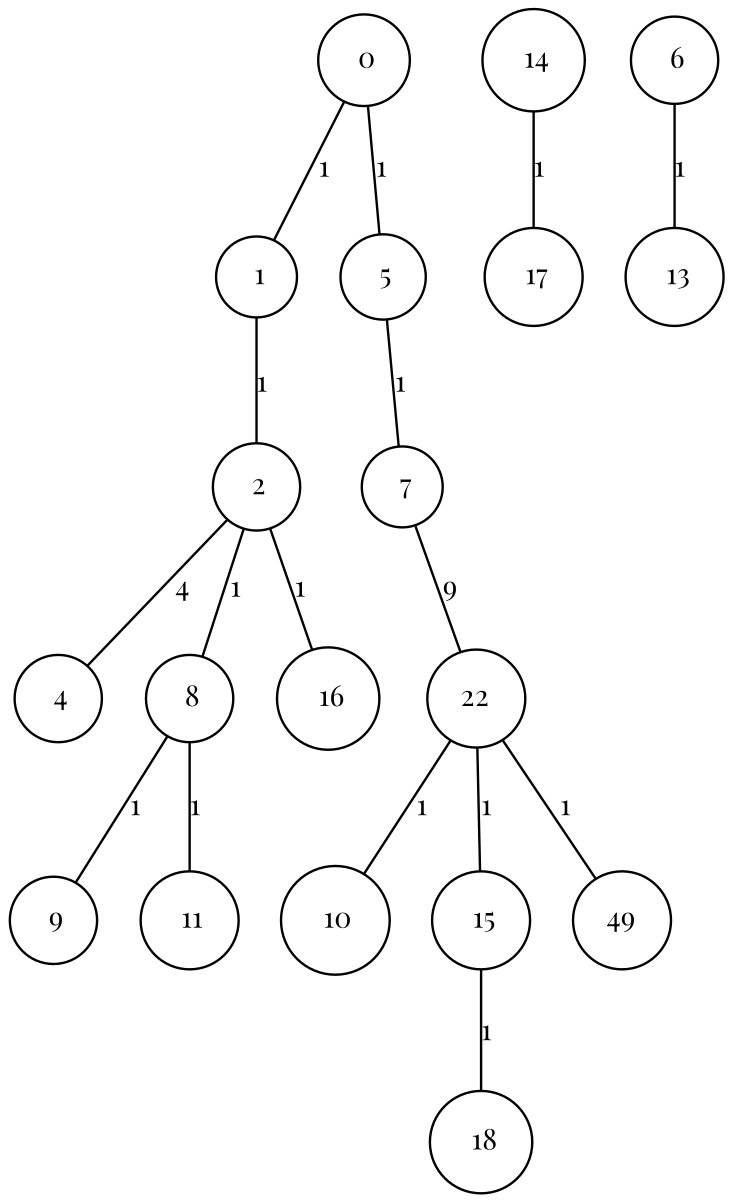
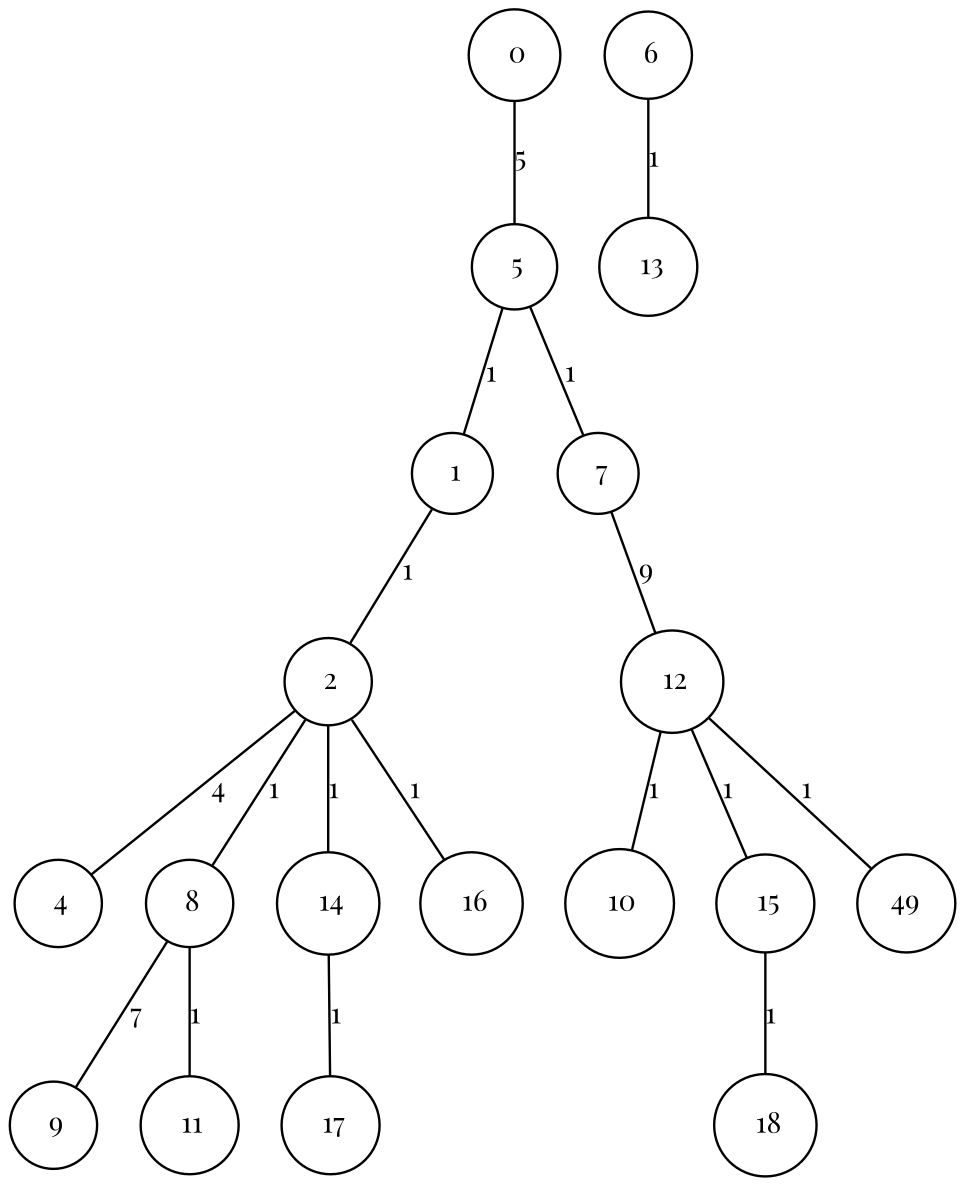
edge "0" -- "5": label "1" -> "5"
edge "0" -- "1": now "5" -- "1"
node "22": label "22" -> "12"
edge "2" -- "14": added, label "1"
edge "8" -- "9": label "1" -> "7"
